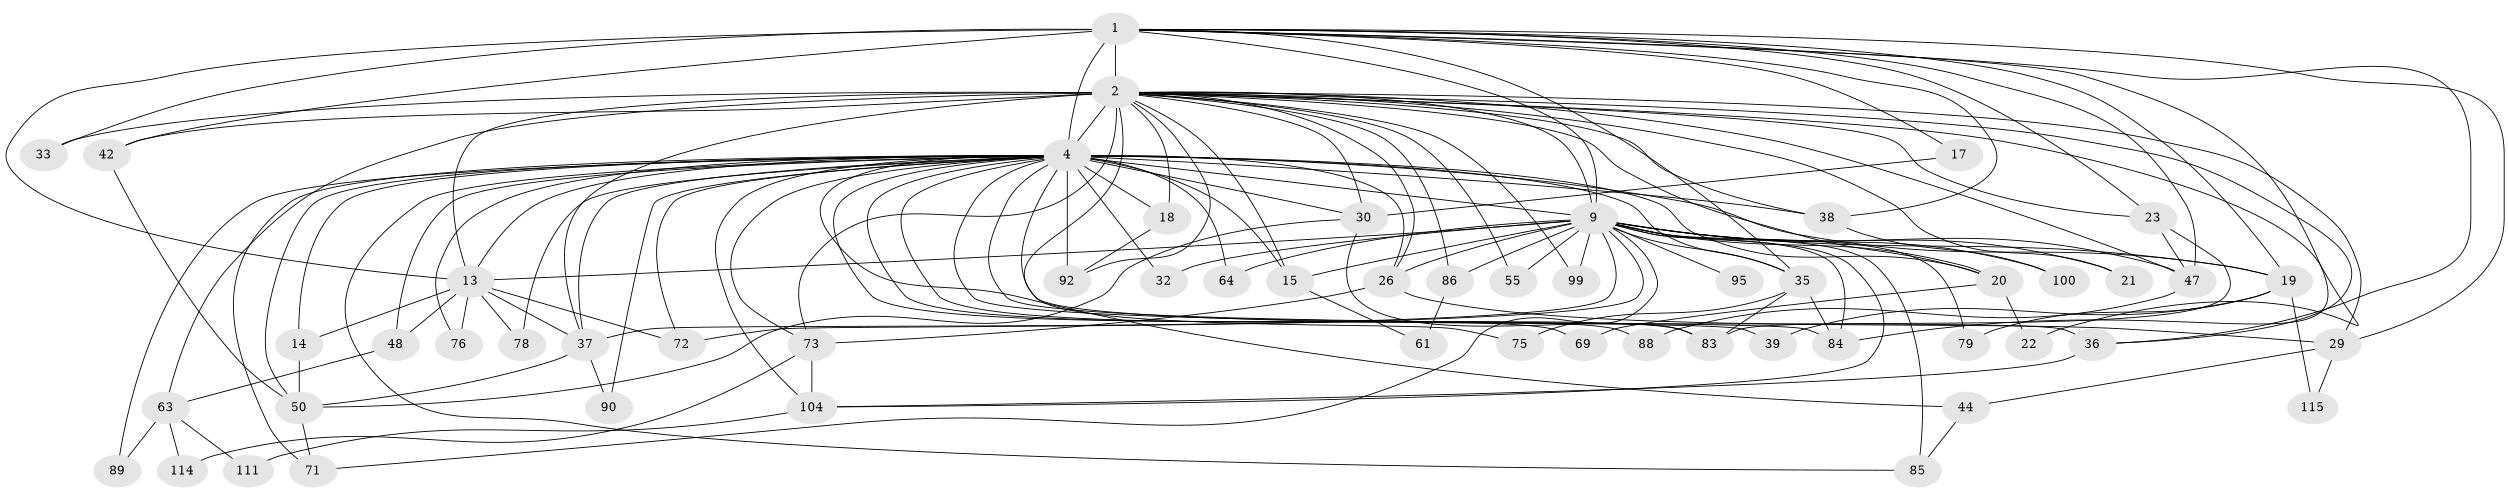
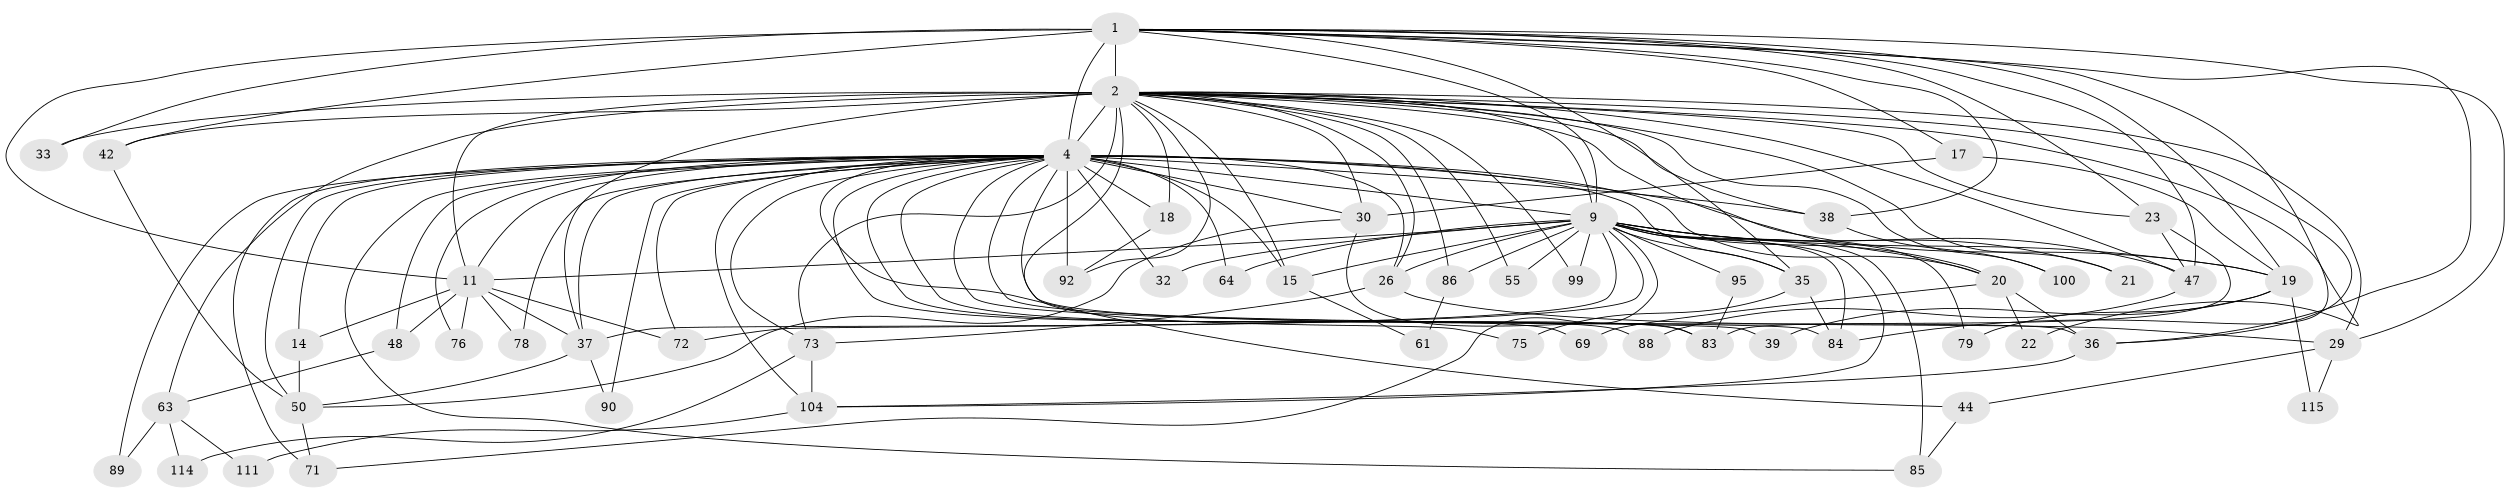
edge "17" -- "19": added
edge "9" -- "100": now "2" -- "100"
node "13": label "13" -> "11"
edge "20" -- "36": added
edge "35" -- "83": now "95" -- "83"
